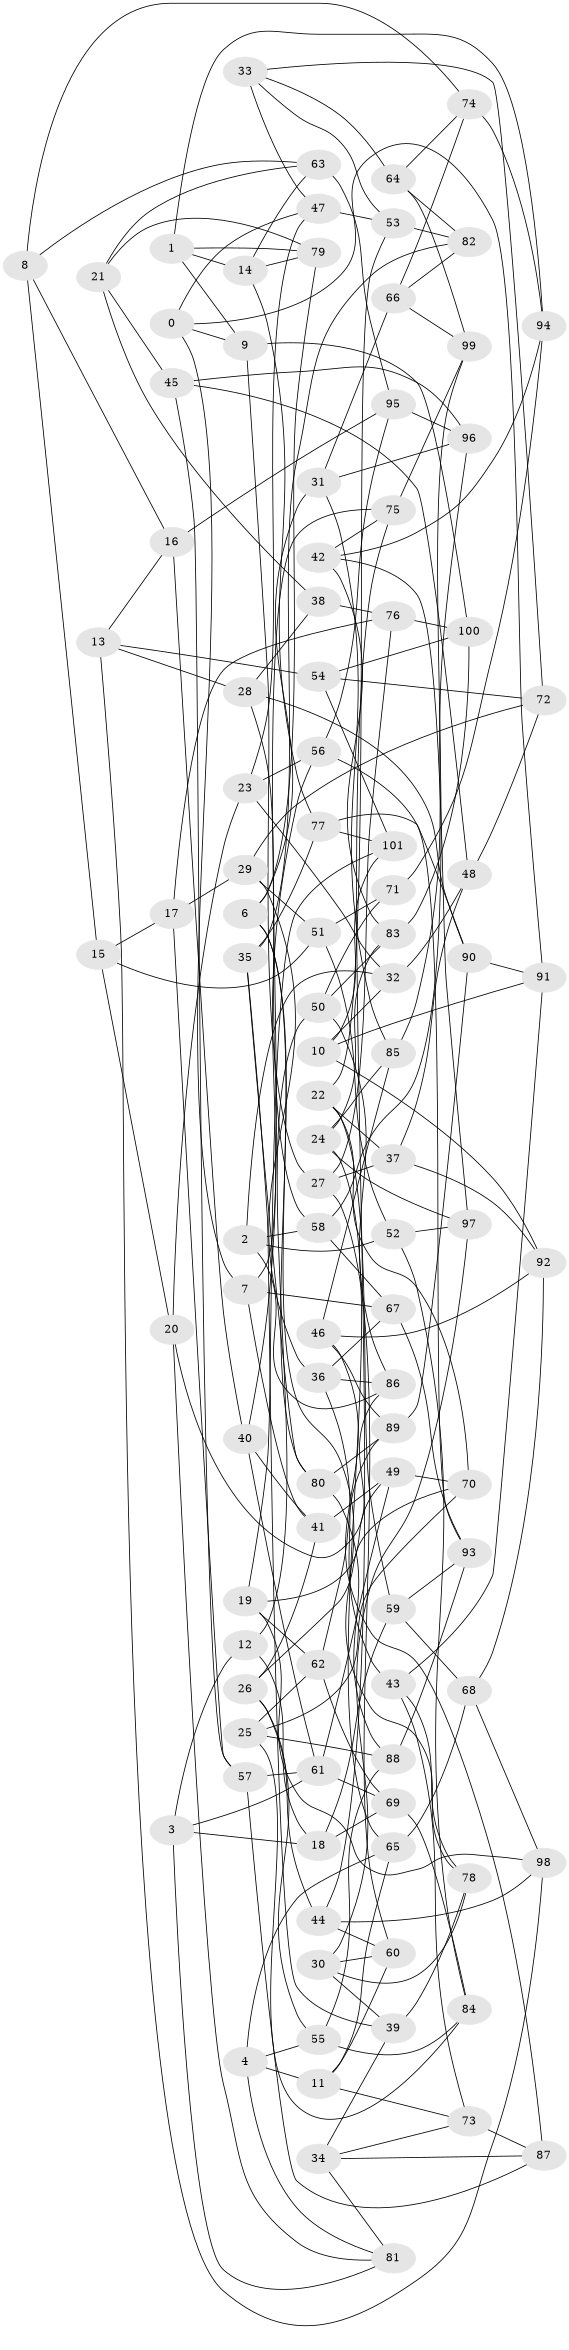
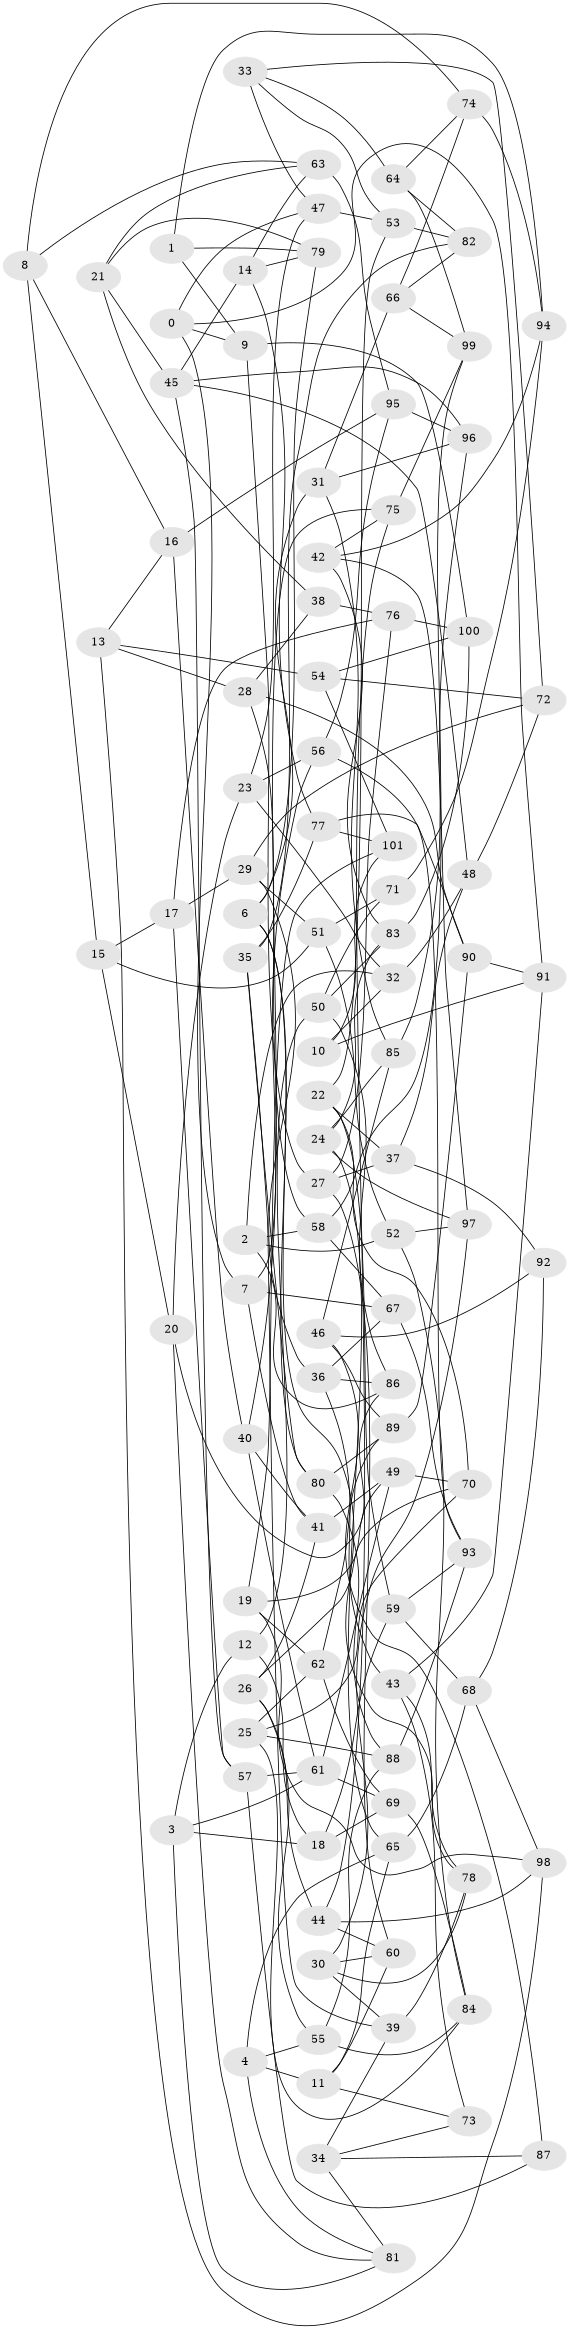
edge "1" -- "14": now "45" -- "14"
edge "10" -- "92": removed
edge "73" -- "87": removed
